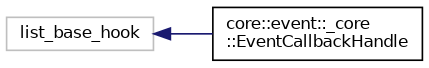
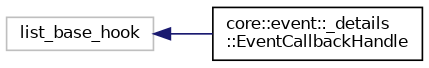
node "core::event::_core ::EventCallbackHandle": label "core::event::_core ::EventCallbackHandle" -> "core::event::_details ::EventCallbackHandle"
